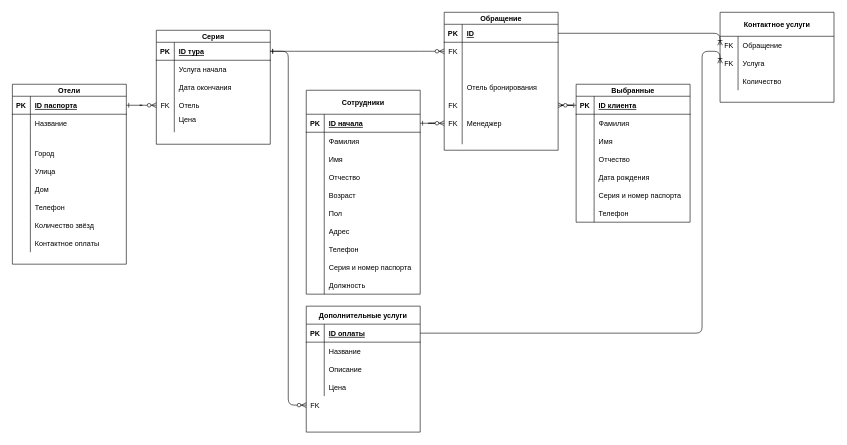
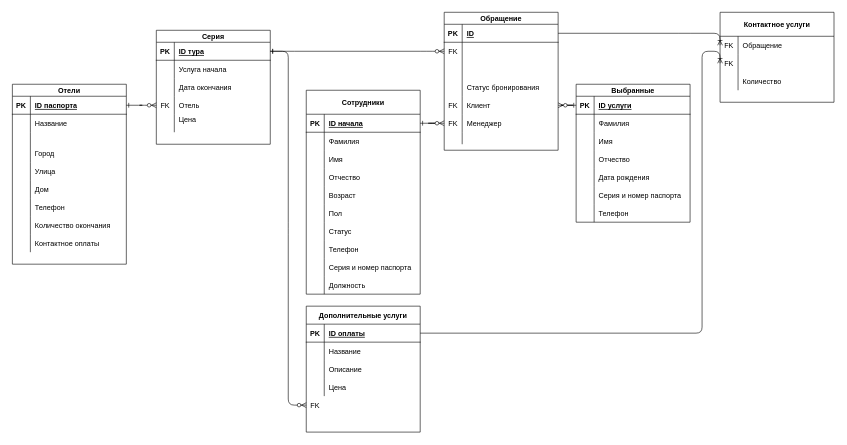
node "Услуга": removed
node "Отель бронирования": label "Отель бронирования" -> "Статус бронирования"
node "Клиент": added
node "ID клиента": label "ID клиента" -> "ID услуги"
node "Количество звёзд": label "Количество звёзд" -> "Количество окончания"
node "Адрес": label "Адрес" -> "Статус"
